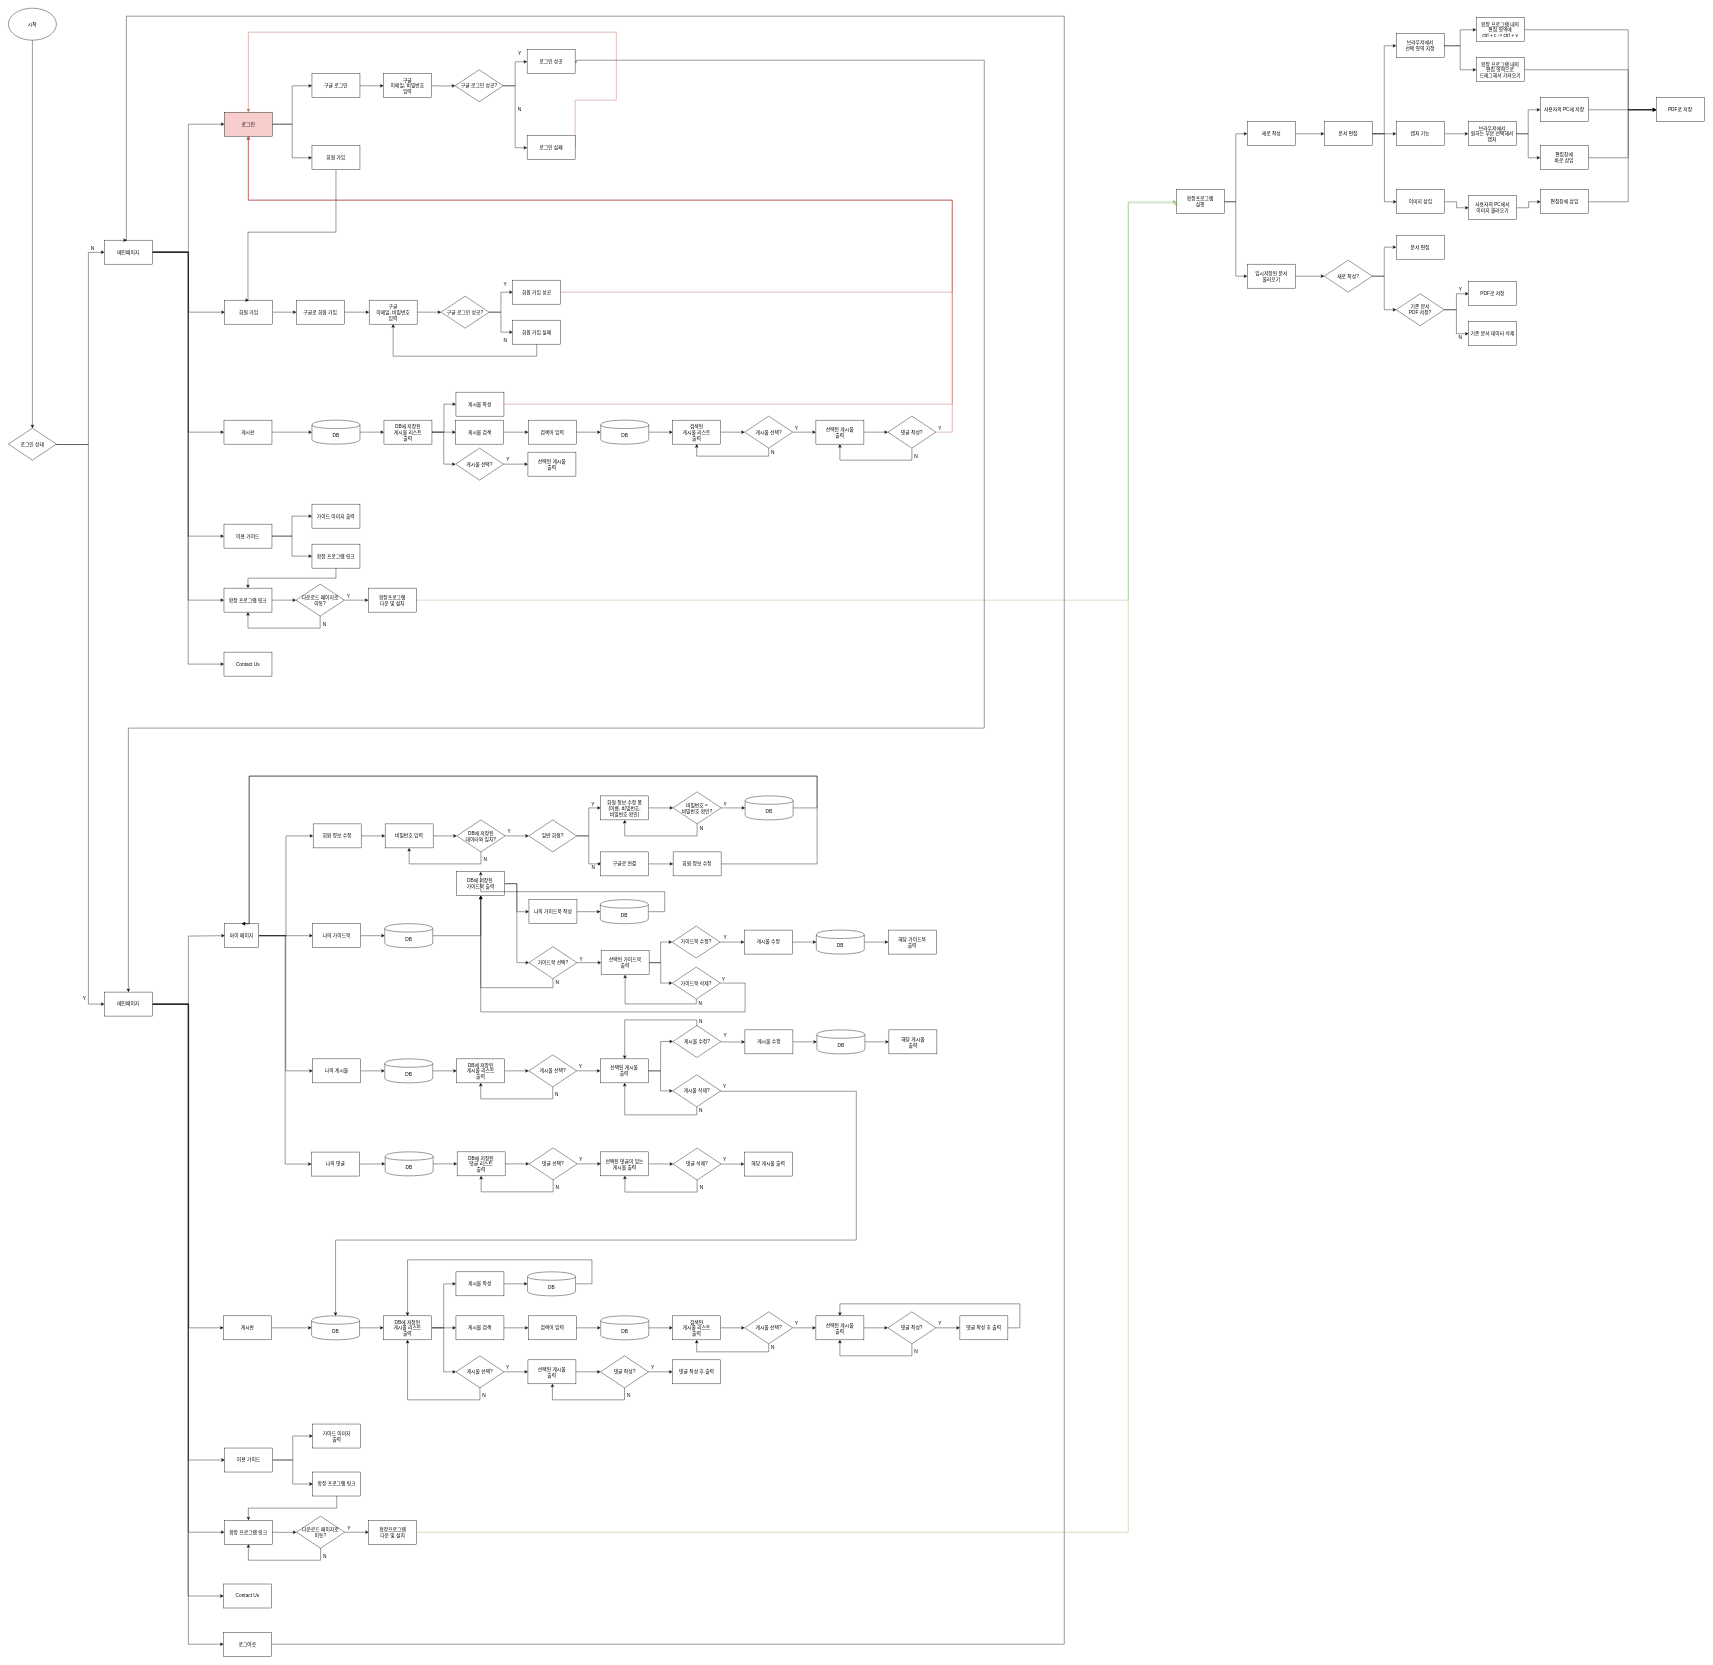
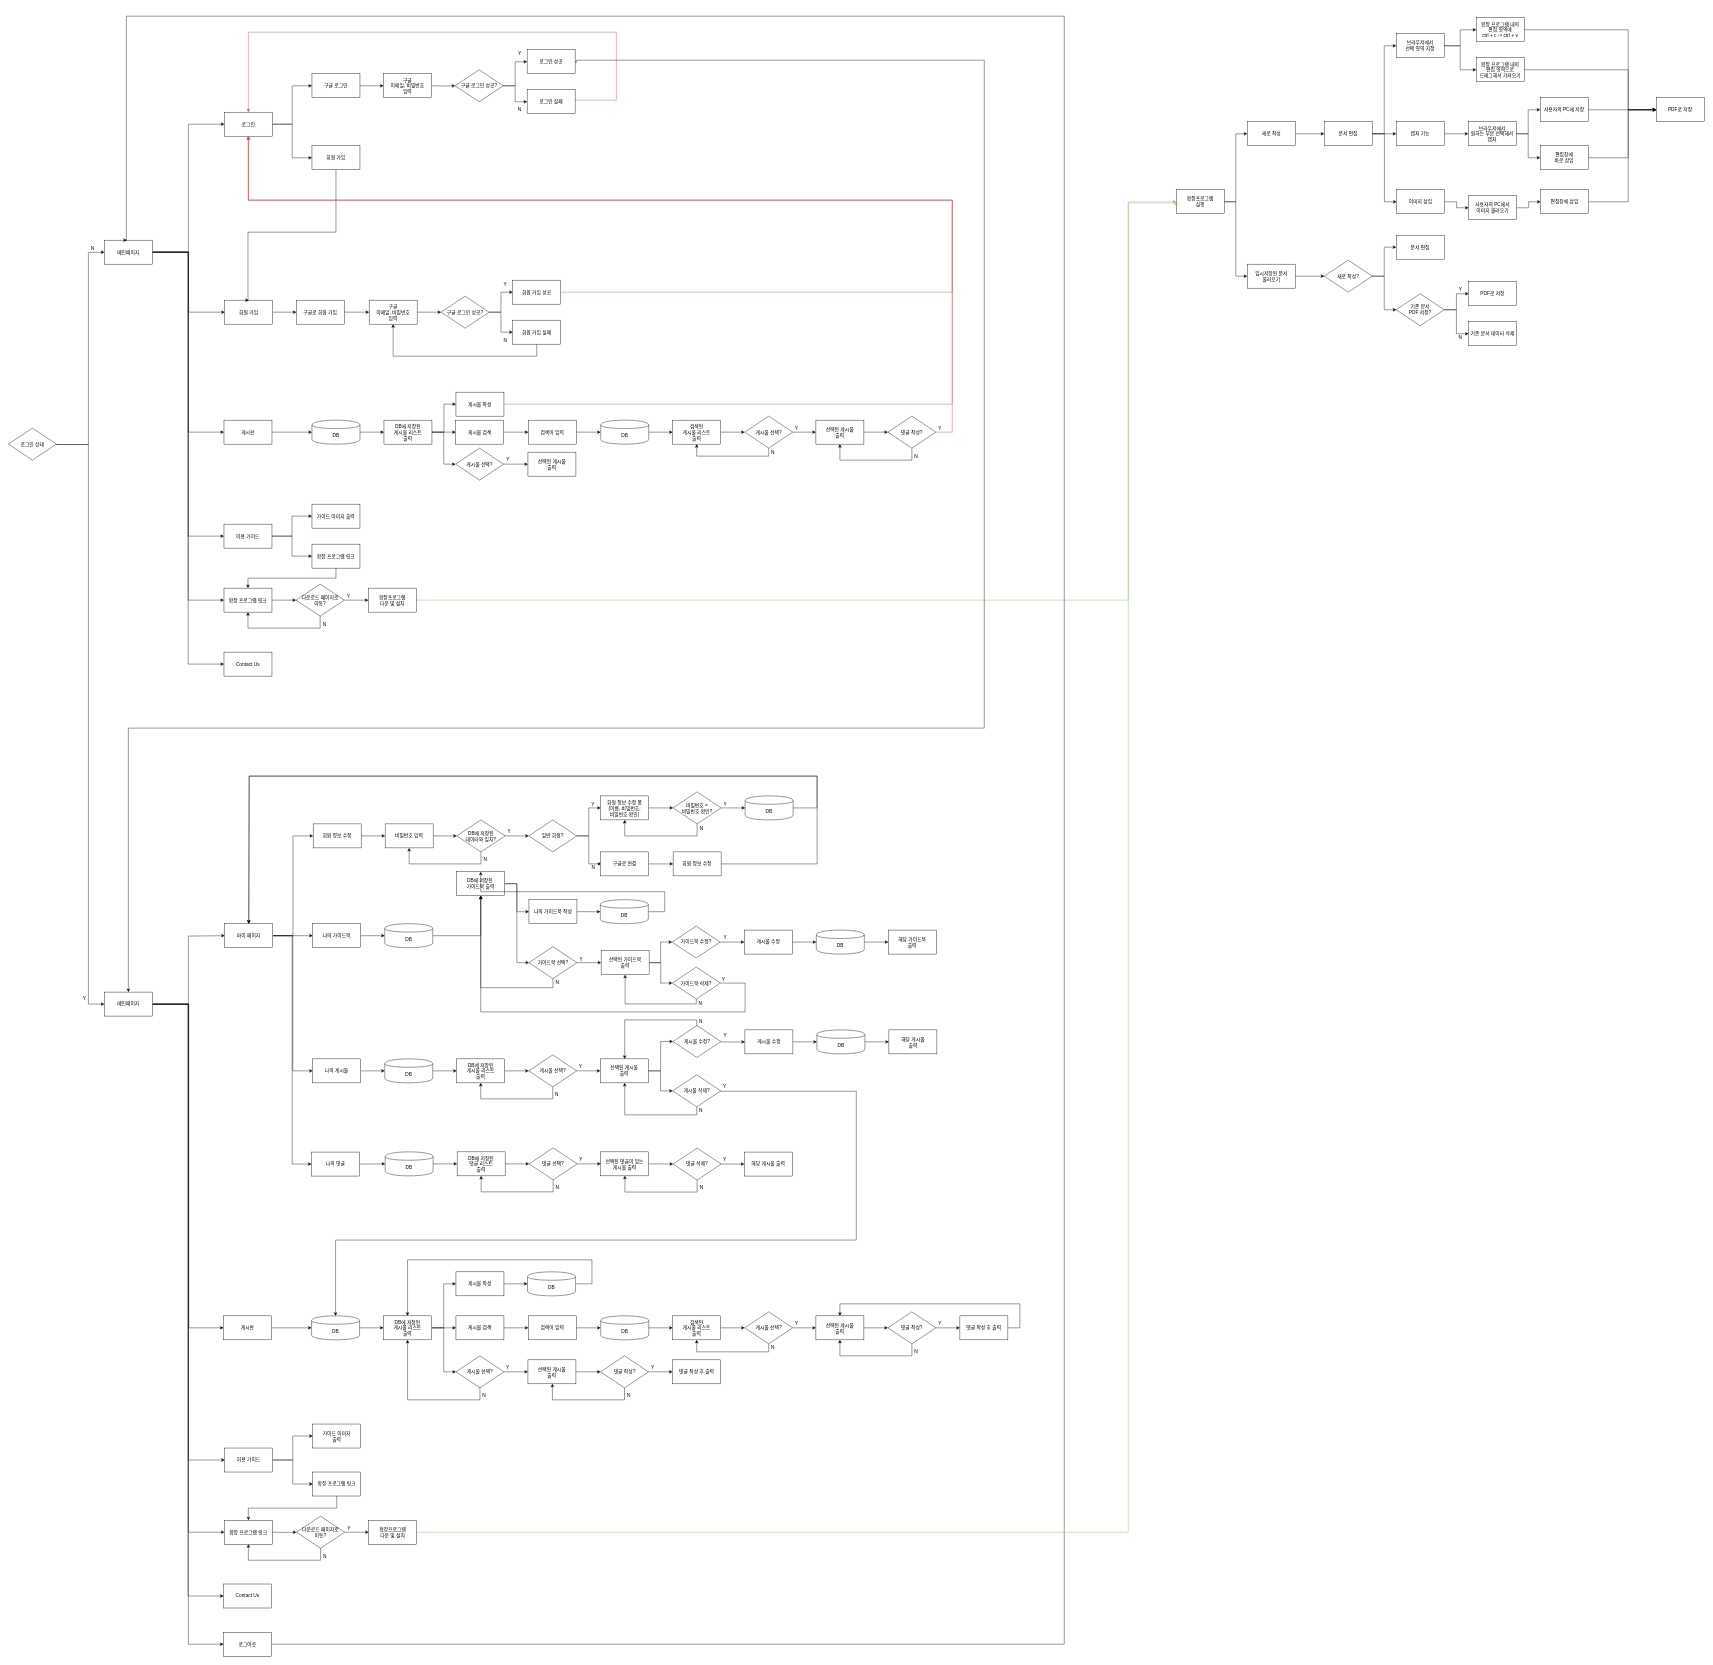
node "시작": removed
node "로그인": fillcolor #f8cecc -> #ffffff
node "로그인 실패": moved (551, 148) -> (551, 102)
edge "시작" -> "로그인 상태": removed
node "마이 페이지": size 34x24 -> 48x24
